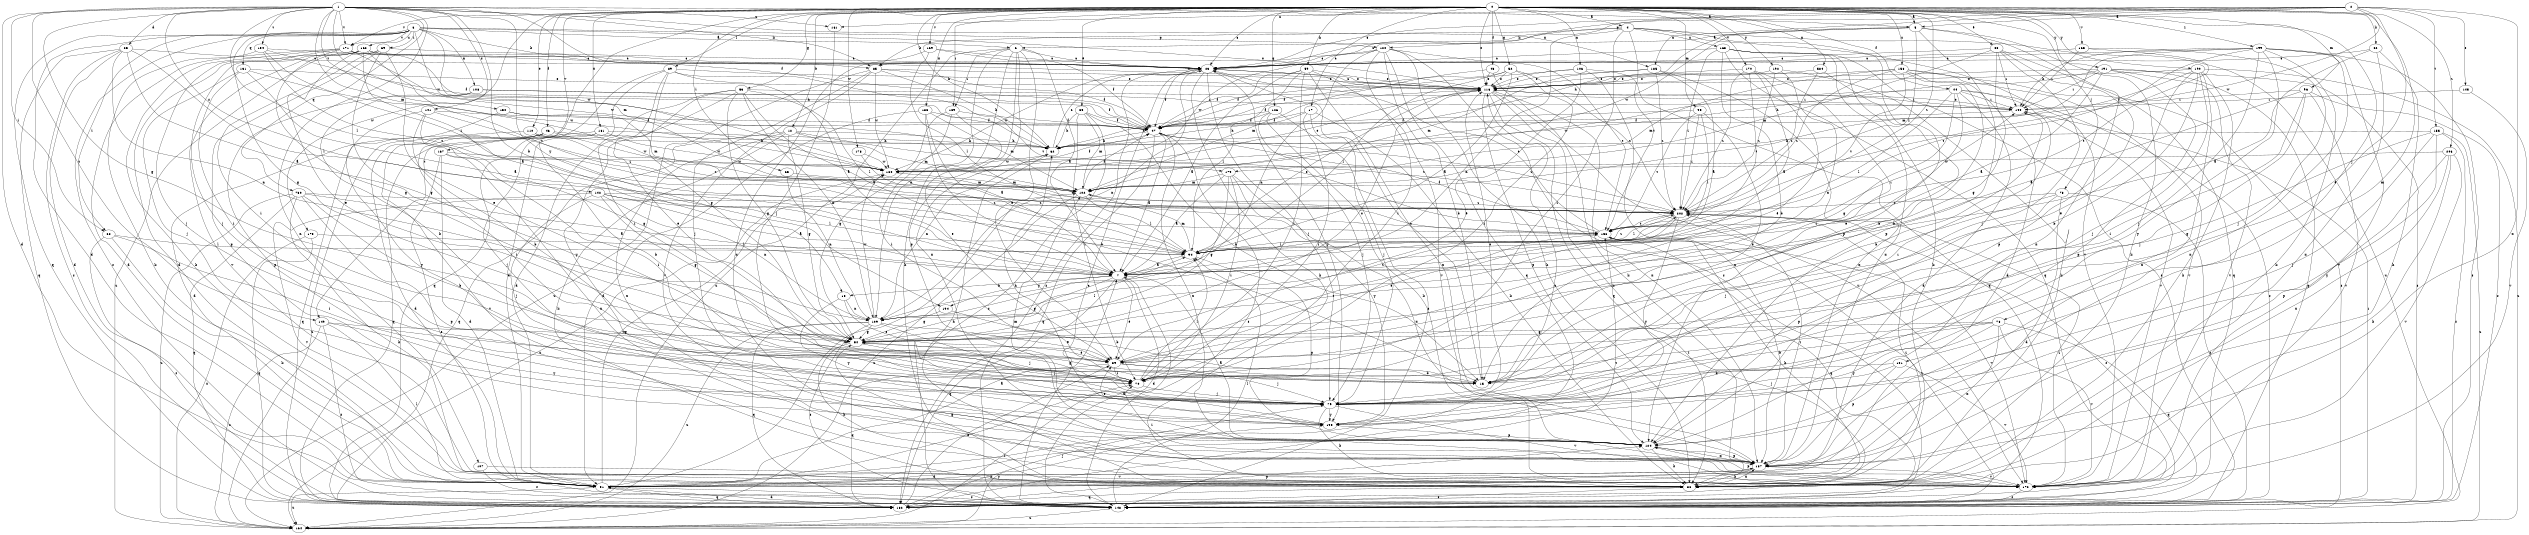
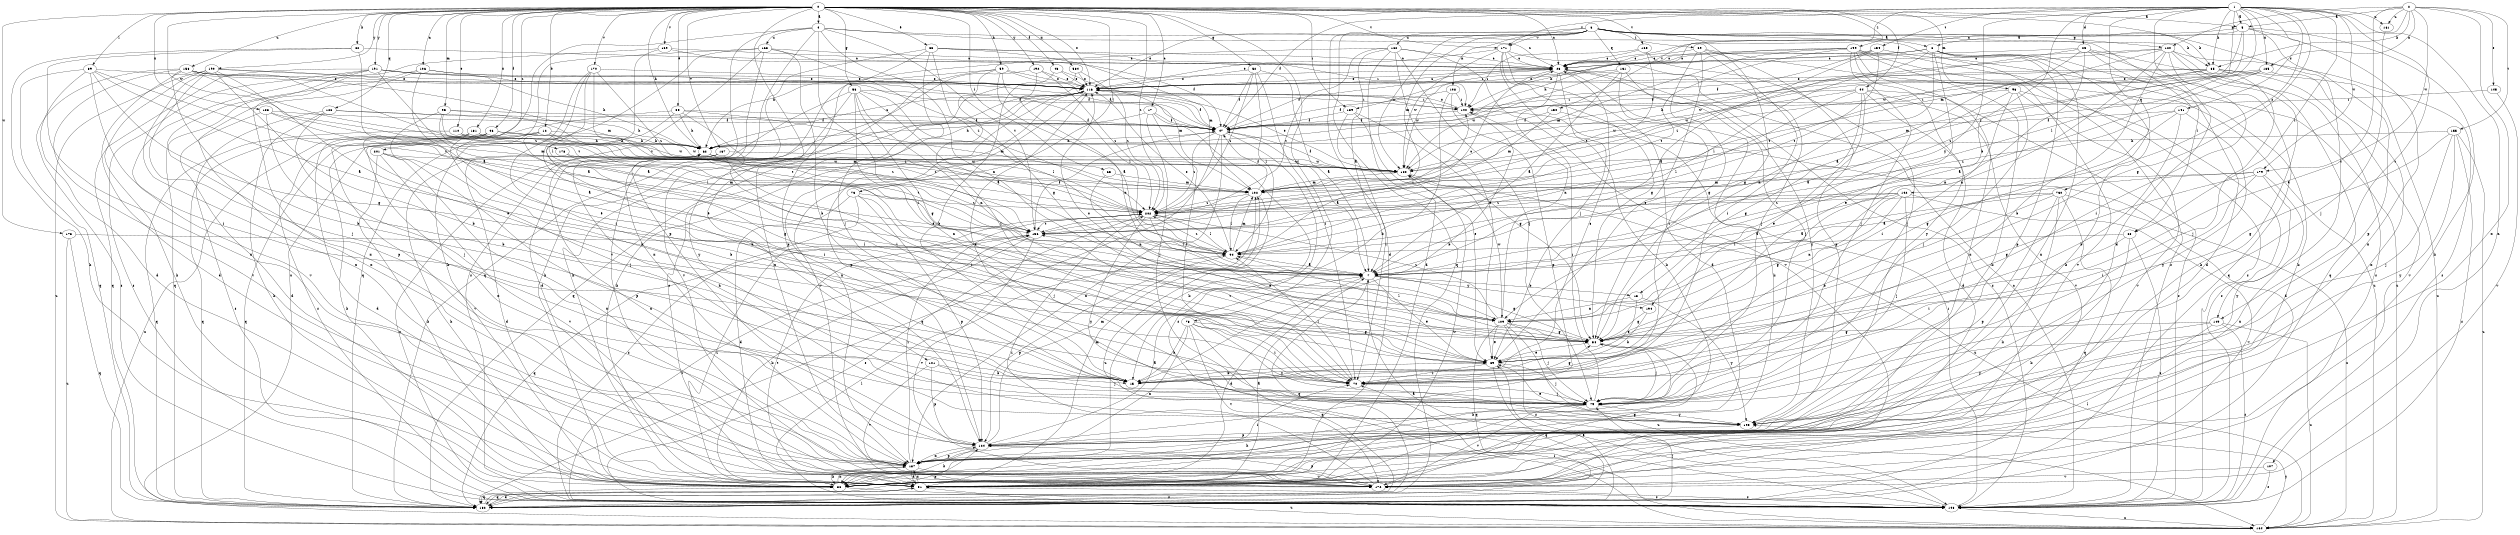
node "206": label "206" -> "201"
edge "23" -> "79": now "23" -> "39"
